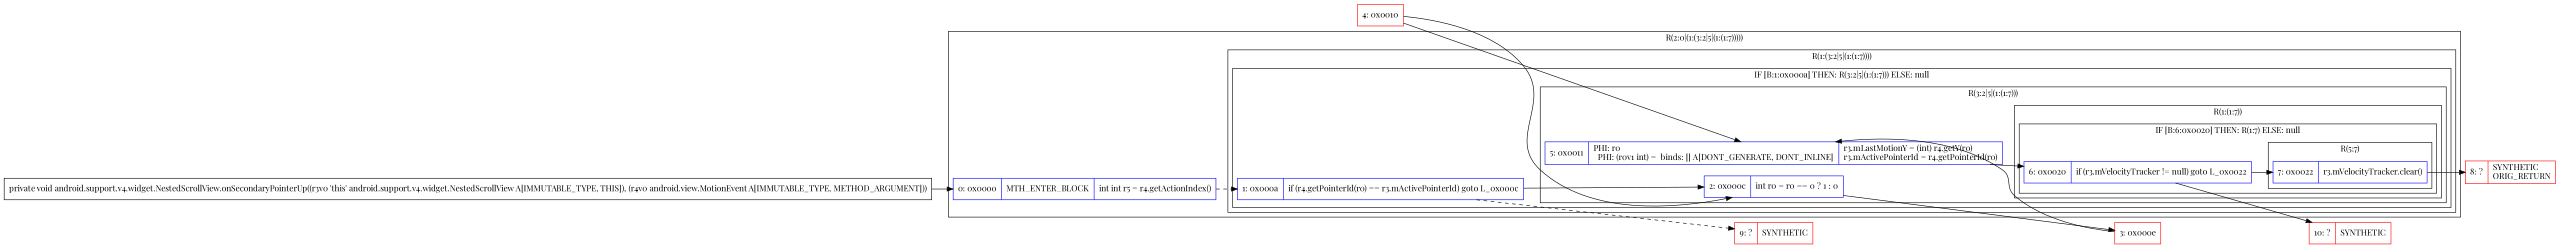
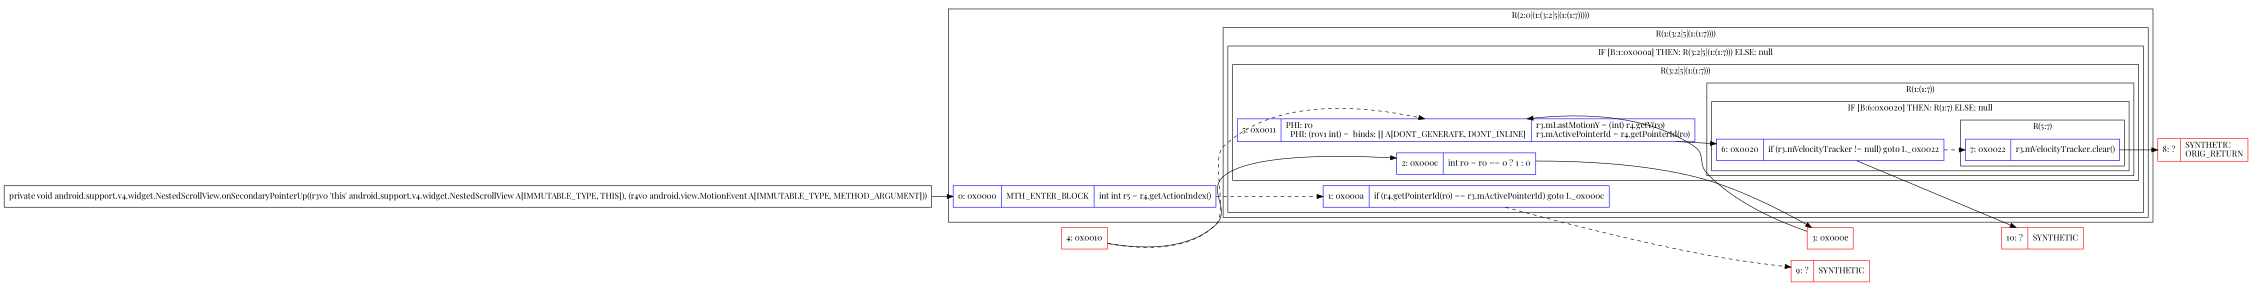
edge "4: 0x0010" -> "5: 0x0011": style solid -> dashed
edge "6: 0x0020" -> "7: 0x0022": style solid -> dashed
edge "1: 0x000a" -> "2: 0x000c": removed
